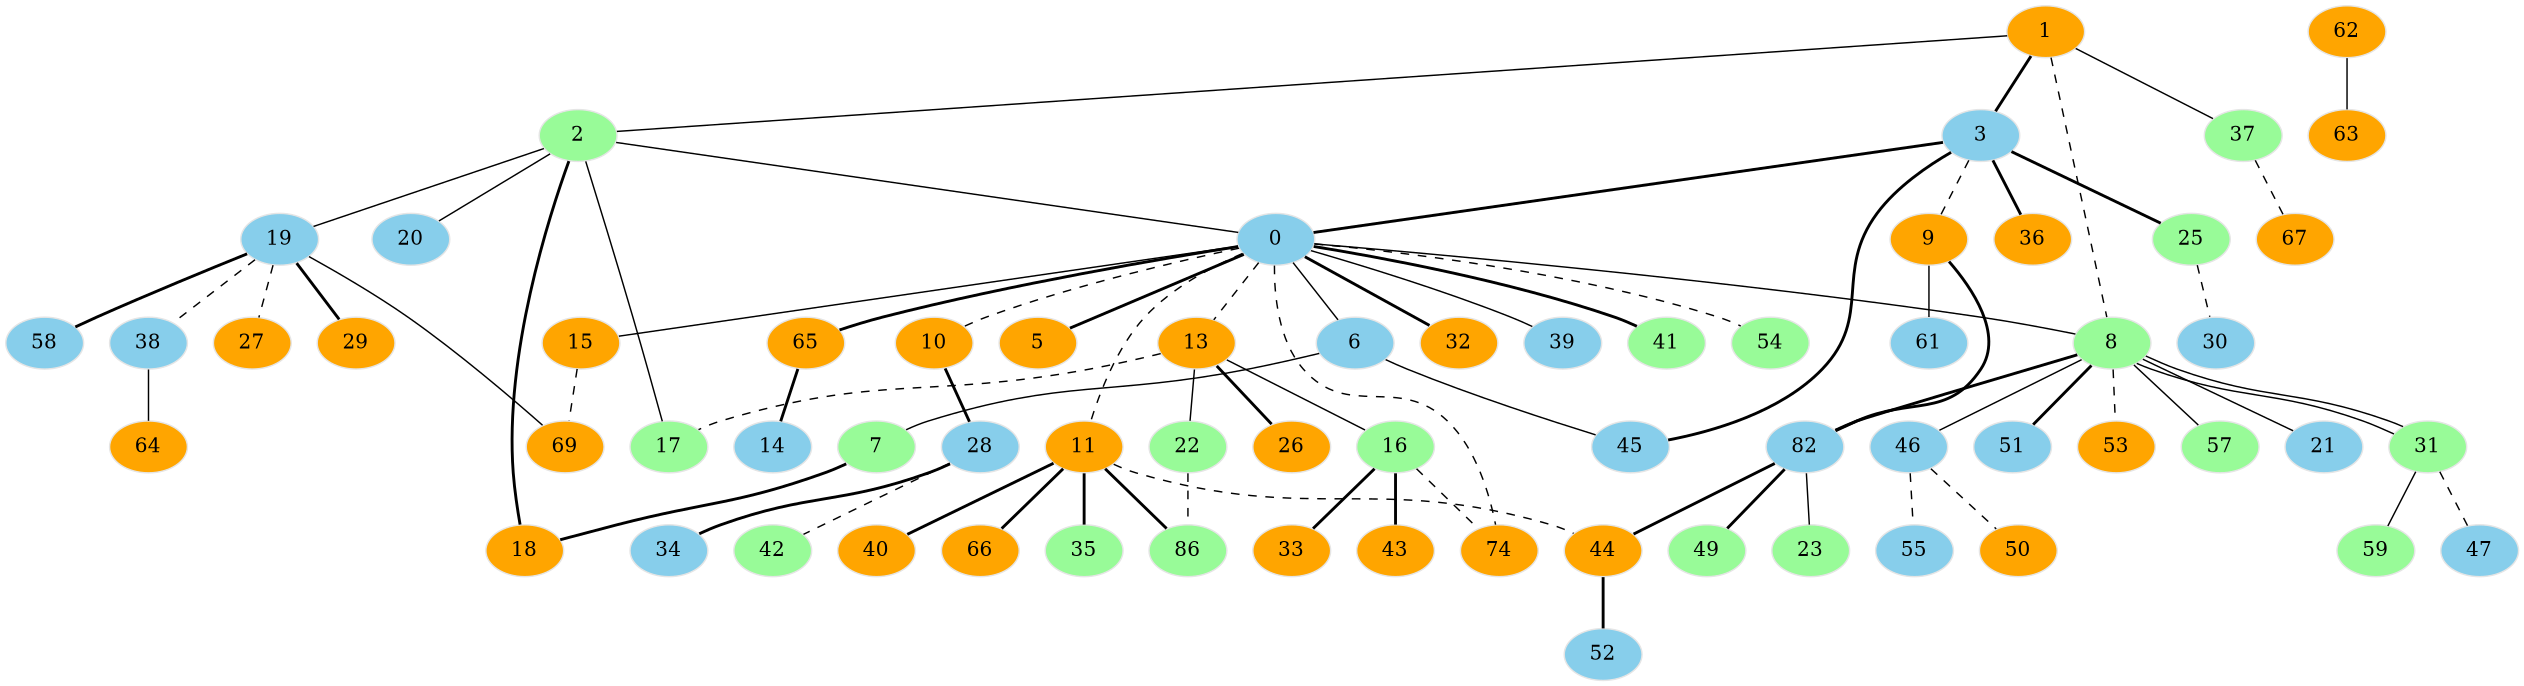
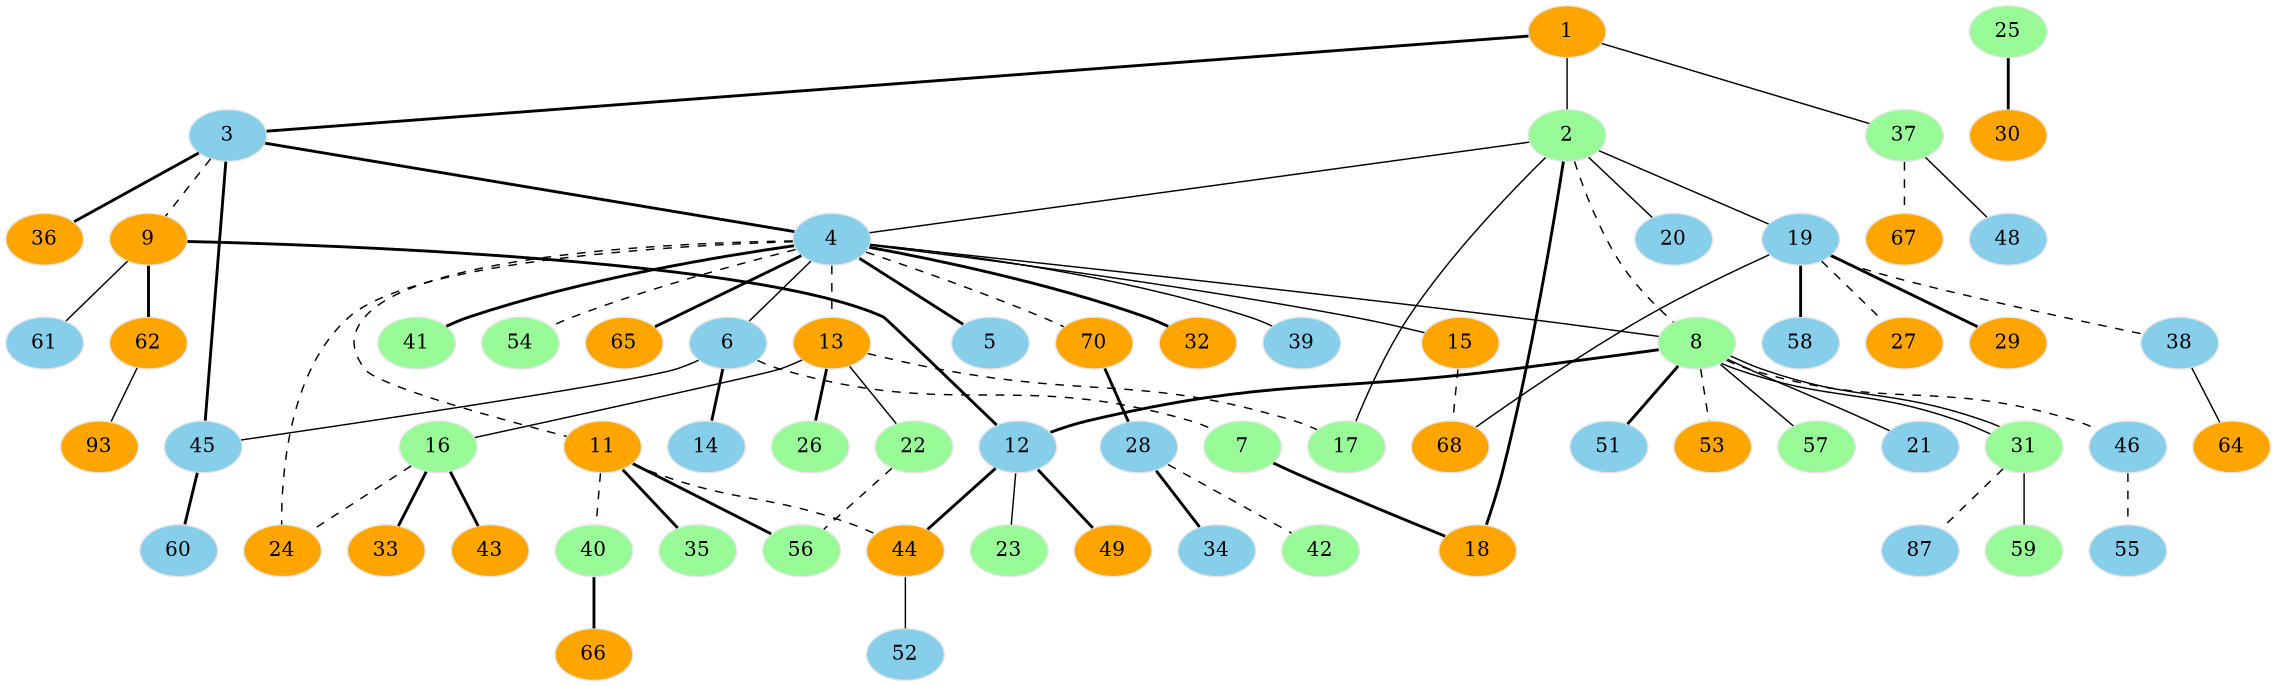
node "63": label "63" -> "93"
edge "3" -- "25": removed
edge "1" -- "8": now "2" -- "8"
node "0": label "0" -> "4"
node "48": added
edge "9" -- "62": added
edge "25" -- "30": style dashed -> bold
node "10": label "10" -> "70"
node "5": fillcolor orange -> skyblue
node "30": fillcolor skyblue -> orange
edge "6" -- "7": style solid -> dashed
edge "65" -- "14": now "6" -- "14"
edge "8" -- "46": style solid -> dashed
node "69": label "69" -> "68"
node "26": fillcolor orange -> palegreen
node "82": label "82" -> "12"
edge "11" -- "40": style bold -> dashed
edge "11" -- "66": now "40" -- "66"
node "60": added
node "40": fillcolor orange -> palegreen
node "86": label "86" -> "56"
node "74": label "74" -> "24"
node "49": fillcolor palegreen -> orange
node "50": removed
node "47": label "47" -> "87"
edge "44" -- "52": style bold -> solid
